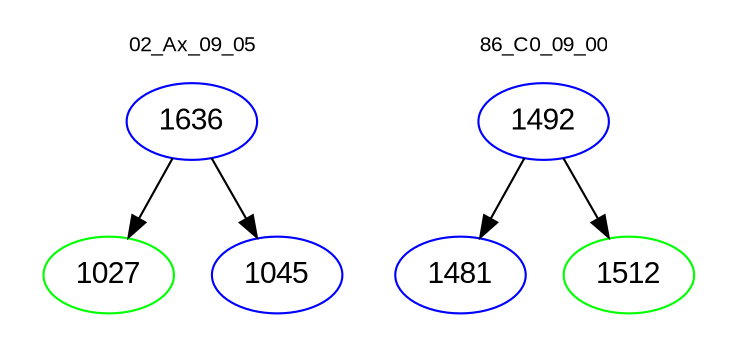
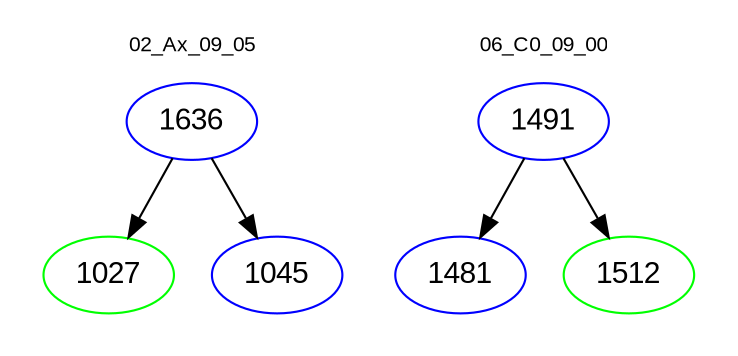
cluster "86_C0_09_00": label "86_C0_09_00" -> "06_C0_09_00"
node "1492": label "1492" -> "1491"
